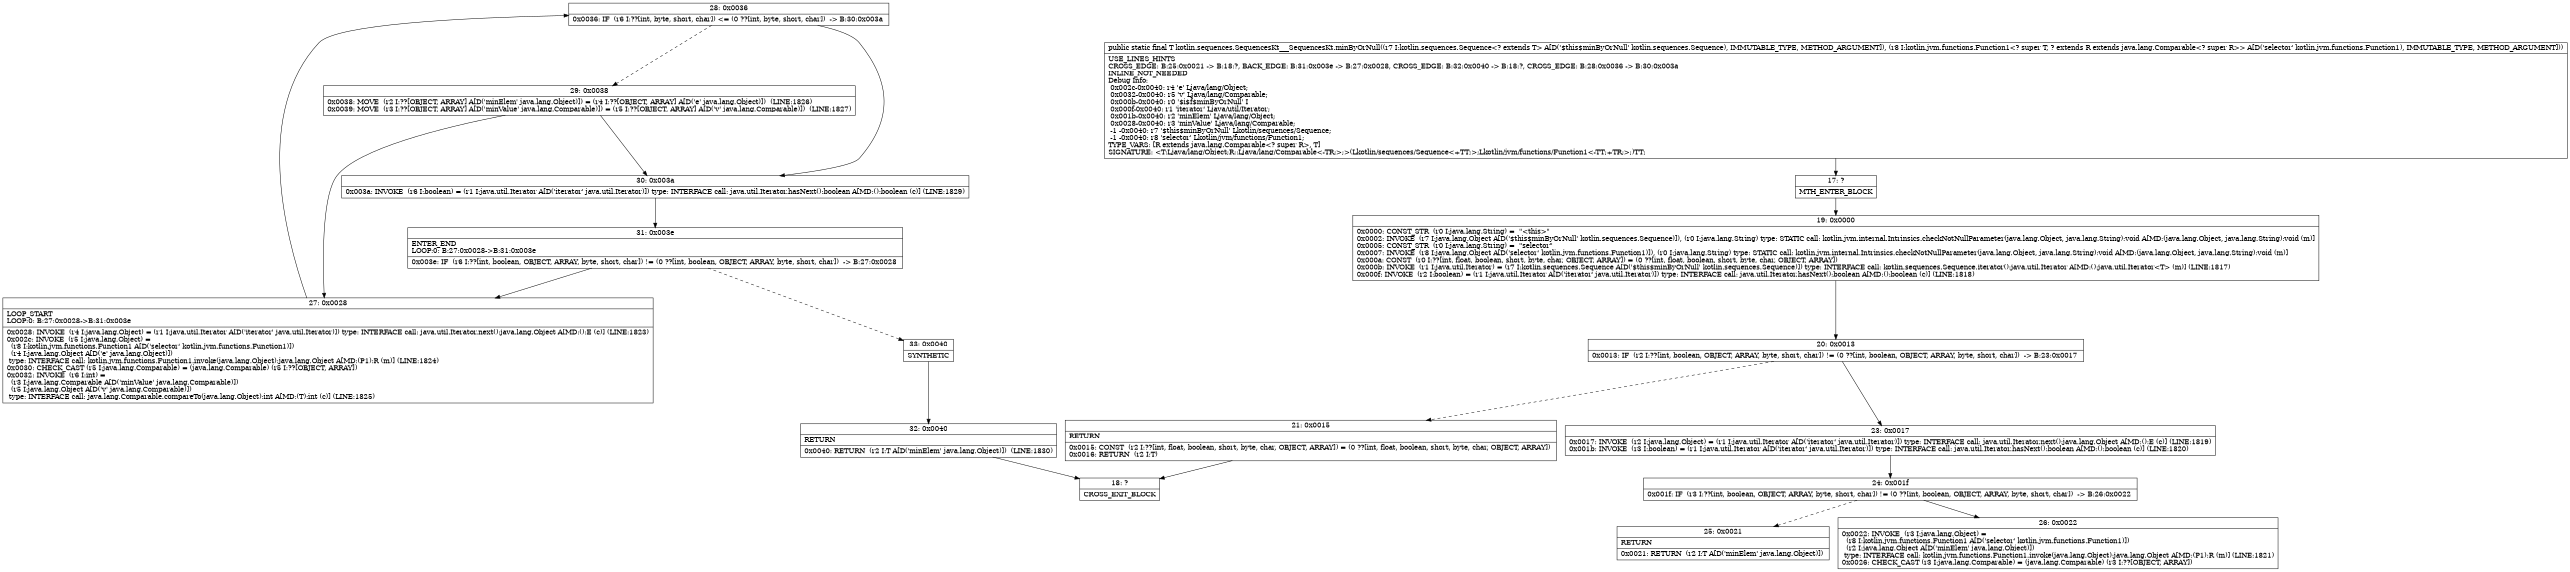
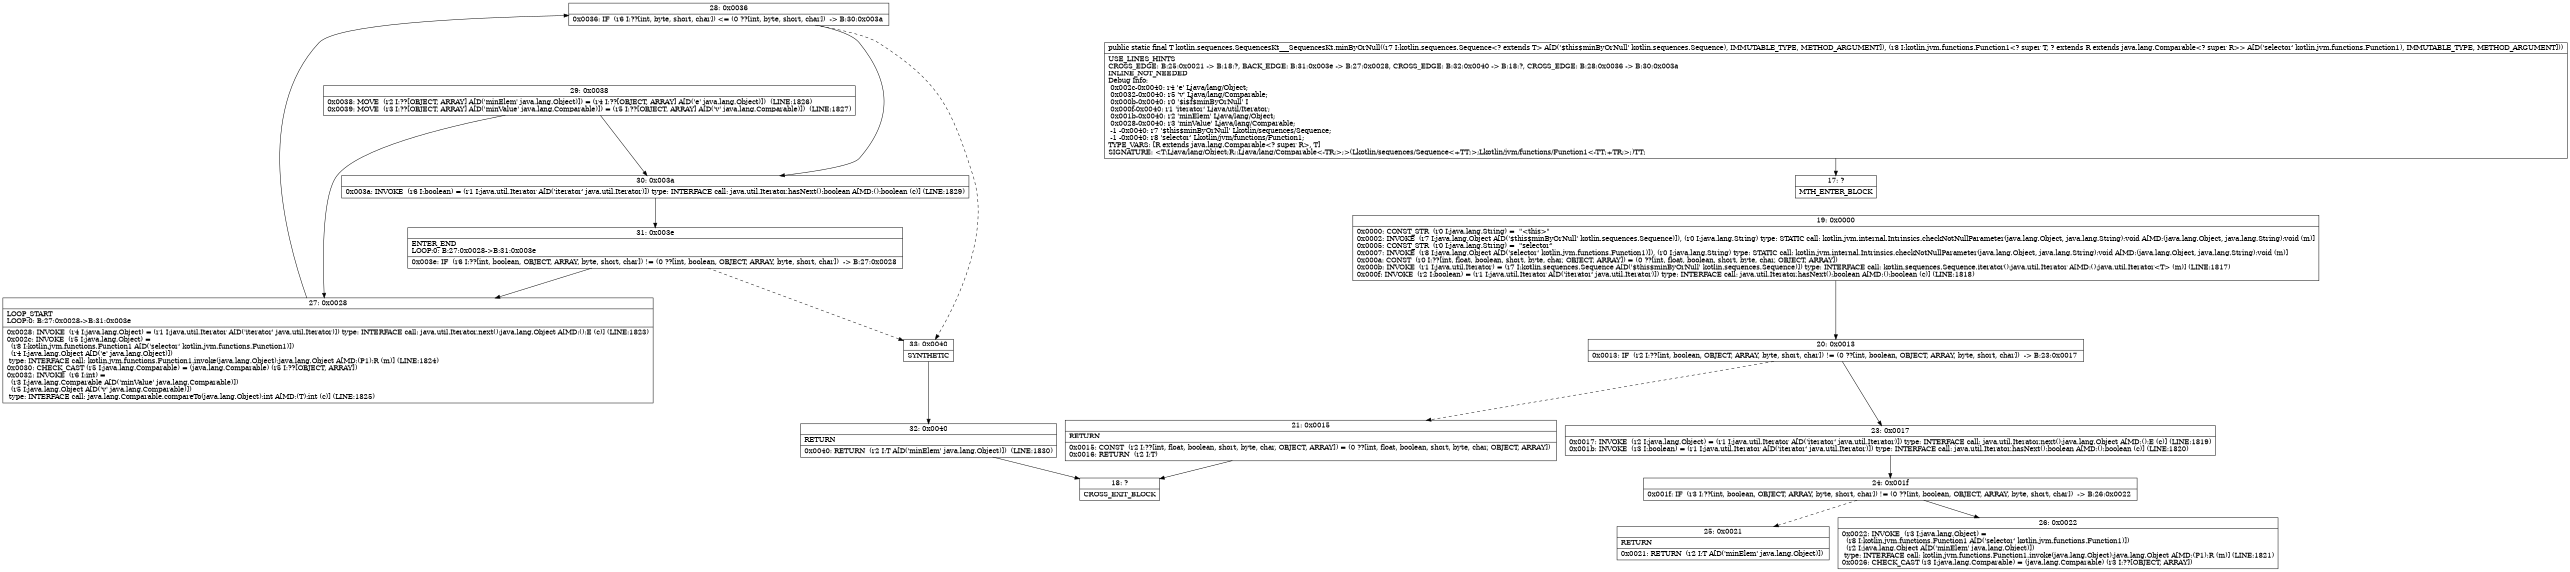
edge "28: 0x0036" -> "29: 0x0038": now "28: 0x0036" -> "33: 0x0040"
edge "17: ?" -> "19: 0x0000": removed
